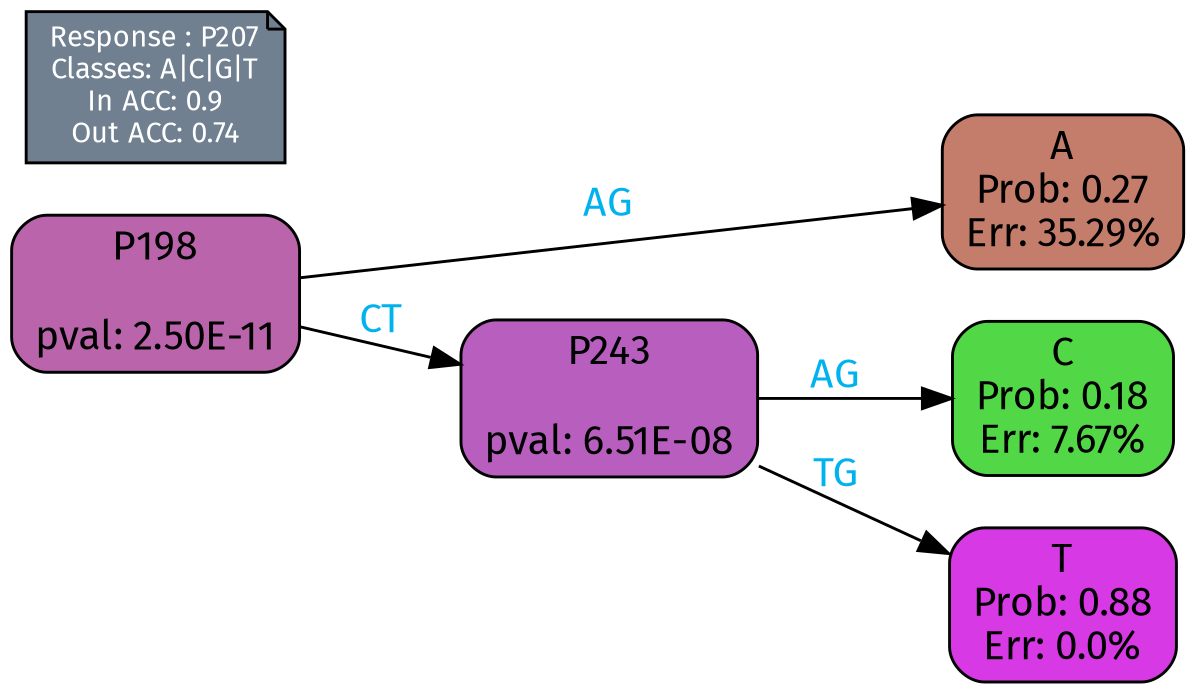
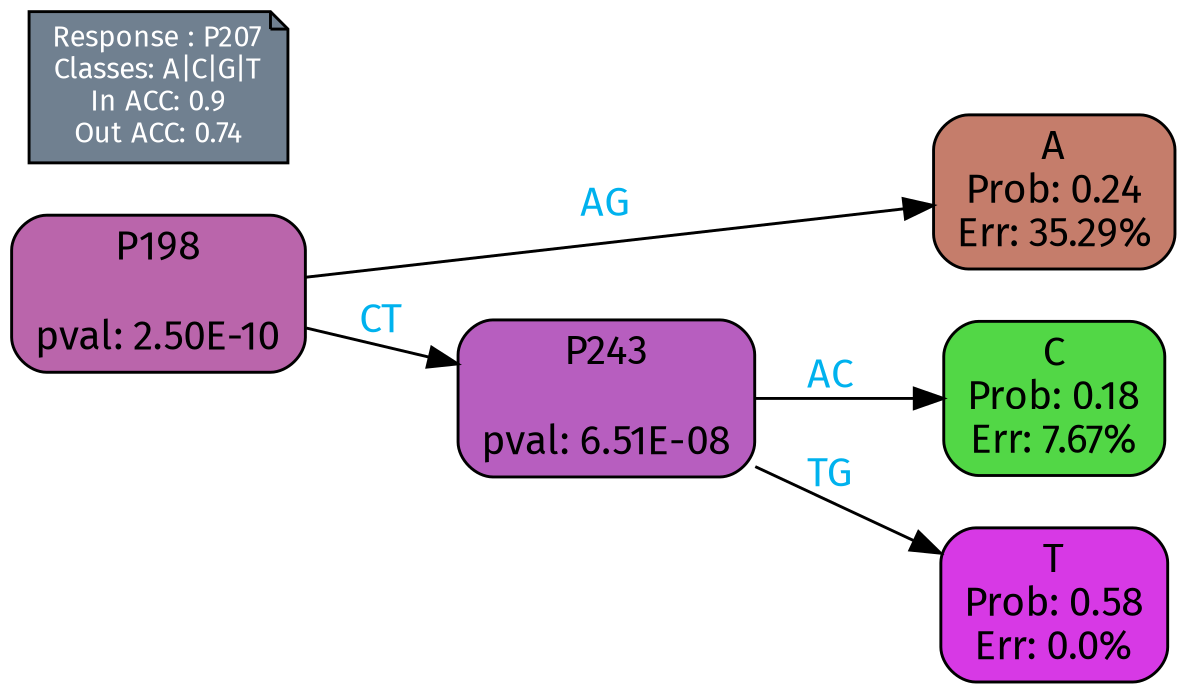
node "A Prob: 0.27 Err: 35.29%": label "A Prob: 0.27 Err: 35.29%" -> "A Prob: 0.24 Err: 35.29%"
node "P198 pval: 2.50E-11": label "P198 pval: 2.50E-11" -> "P198 pval: 2.50E-10"
edge "P243 pval: 6.51E-08" -> "C Prob: 0.18 Err: 7.67%": label "AG" -> "AC"
node "T Prob: 0.88 Err: 0.0%": label "T Prob: 0.88 Err: 0.0%" -> "T Prob: 0.58 Err: 0.0%"
